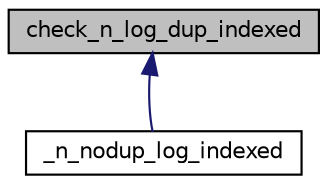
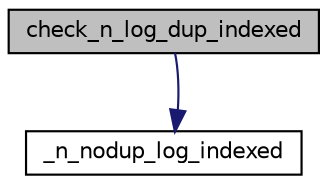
edge "_n_nodup_log_indexed" -> "check_n_log_dup_indexed": reversed
